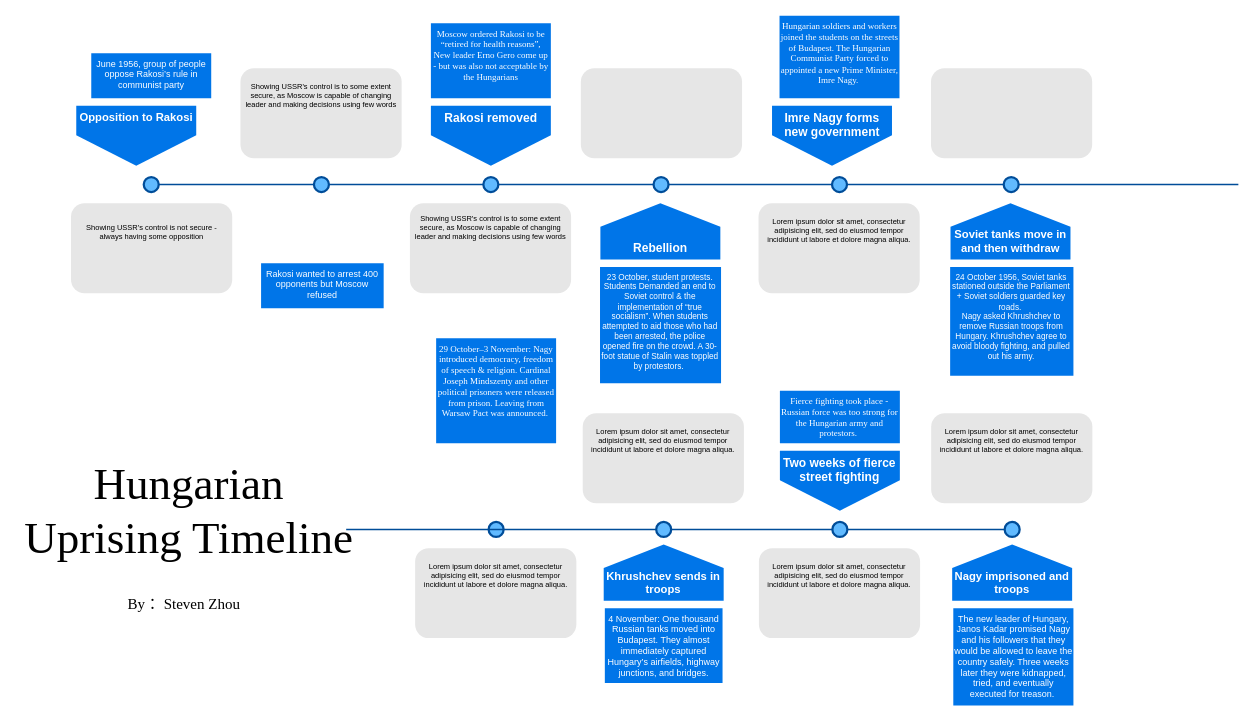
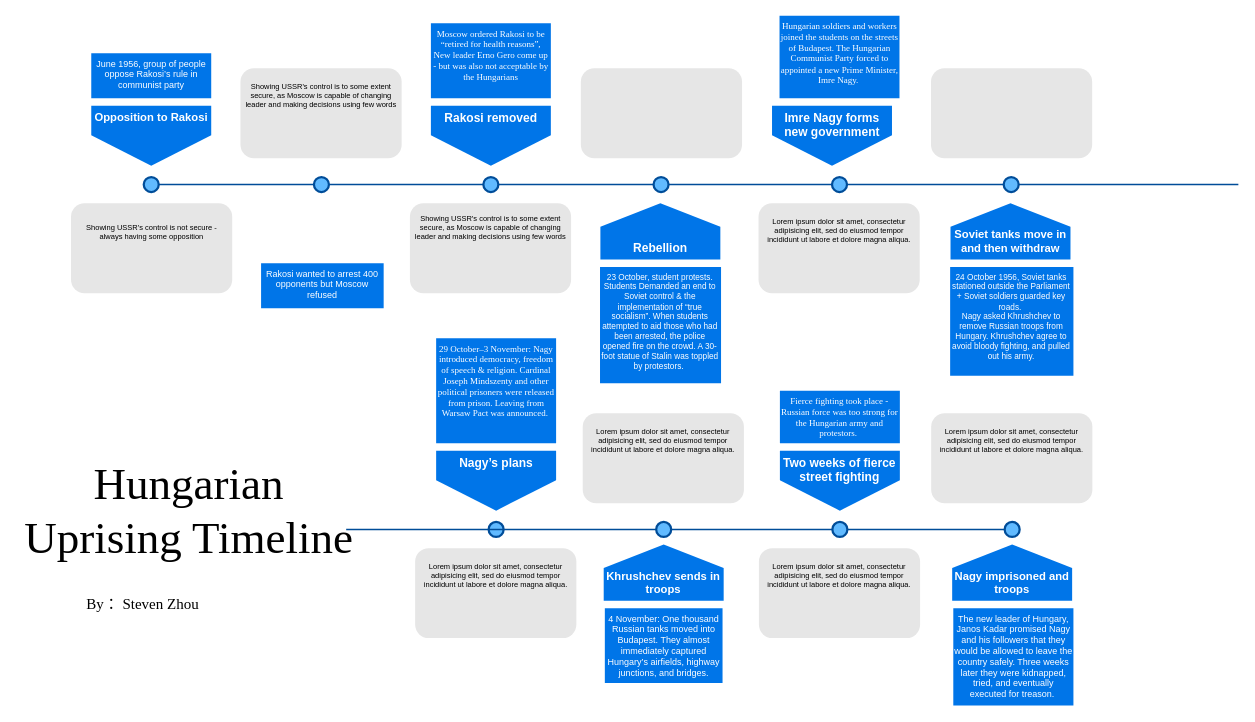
node "Opposition to Rakosi": moved (136, 136) -> (151, 136)
node "Nagy’s plans": added
node "By： Steven Zhou": moved (184, 593) -> (142, 593)
